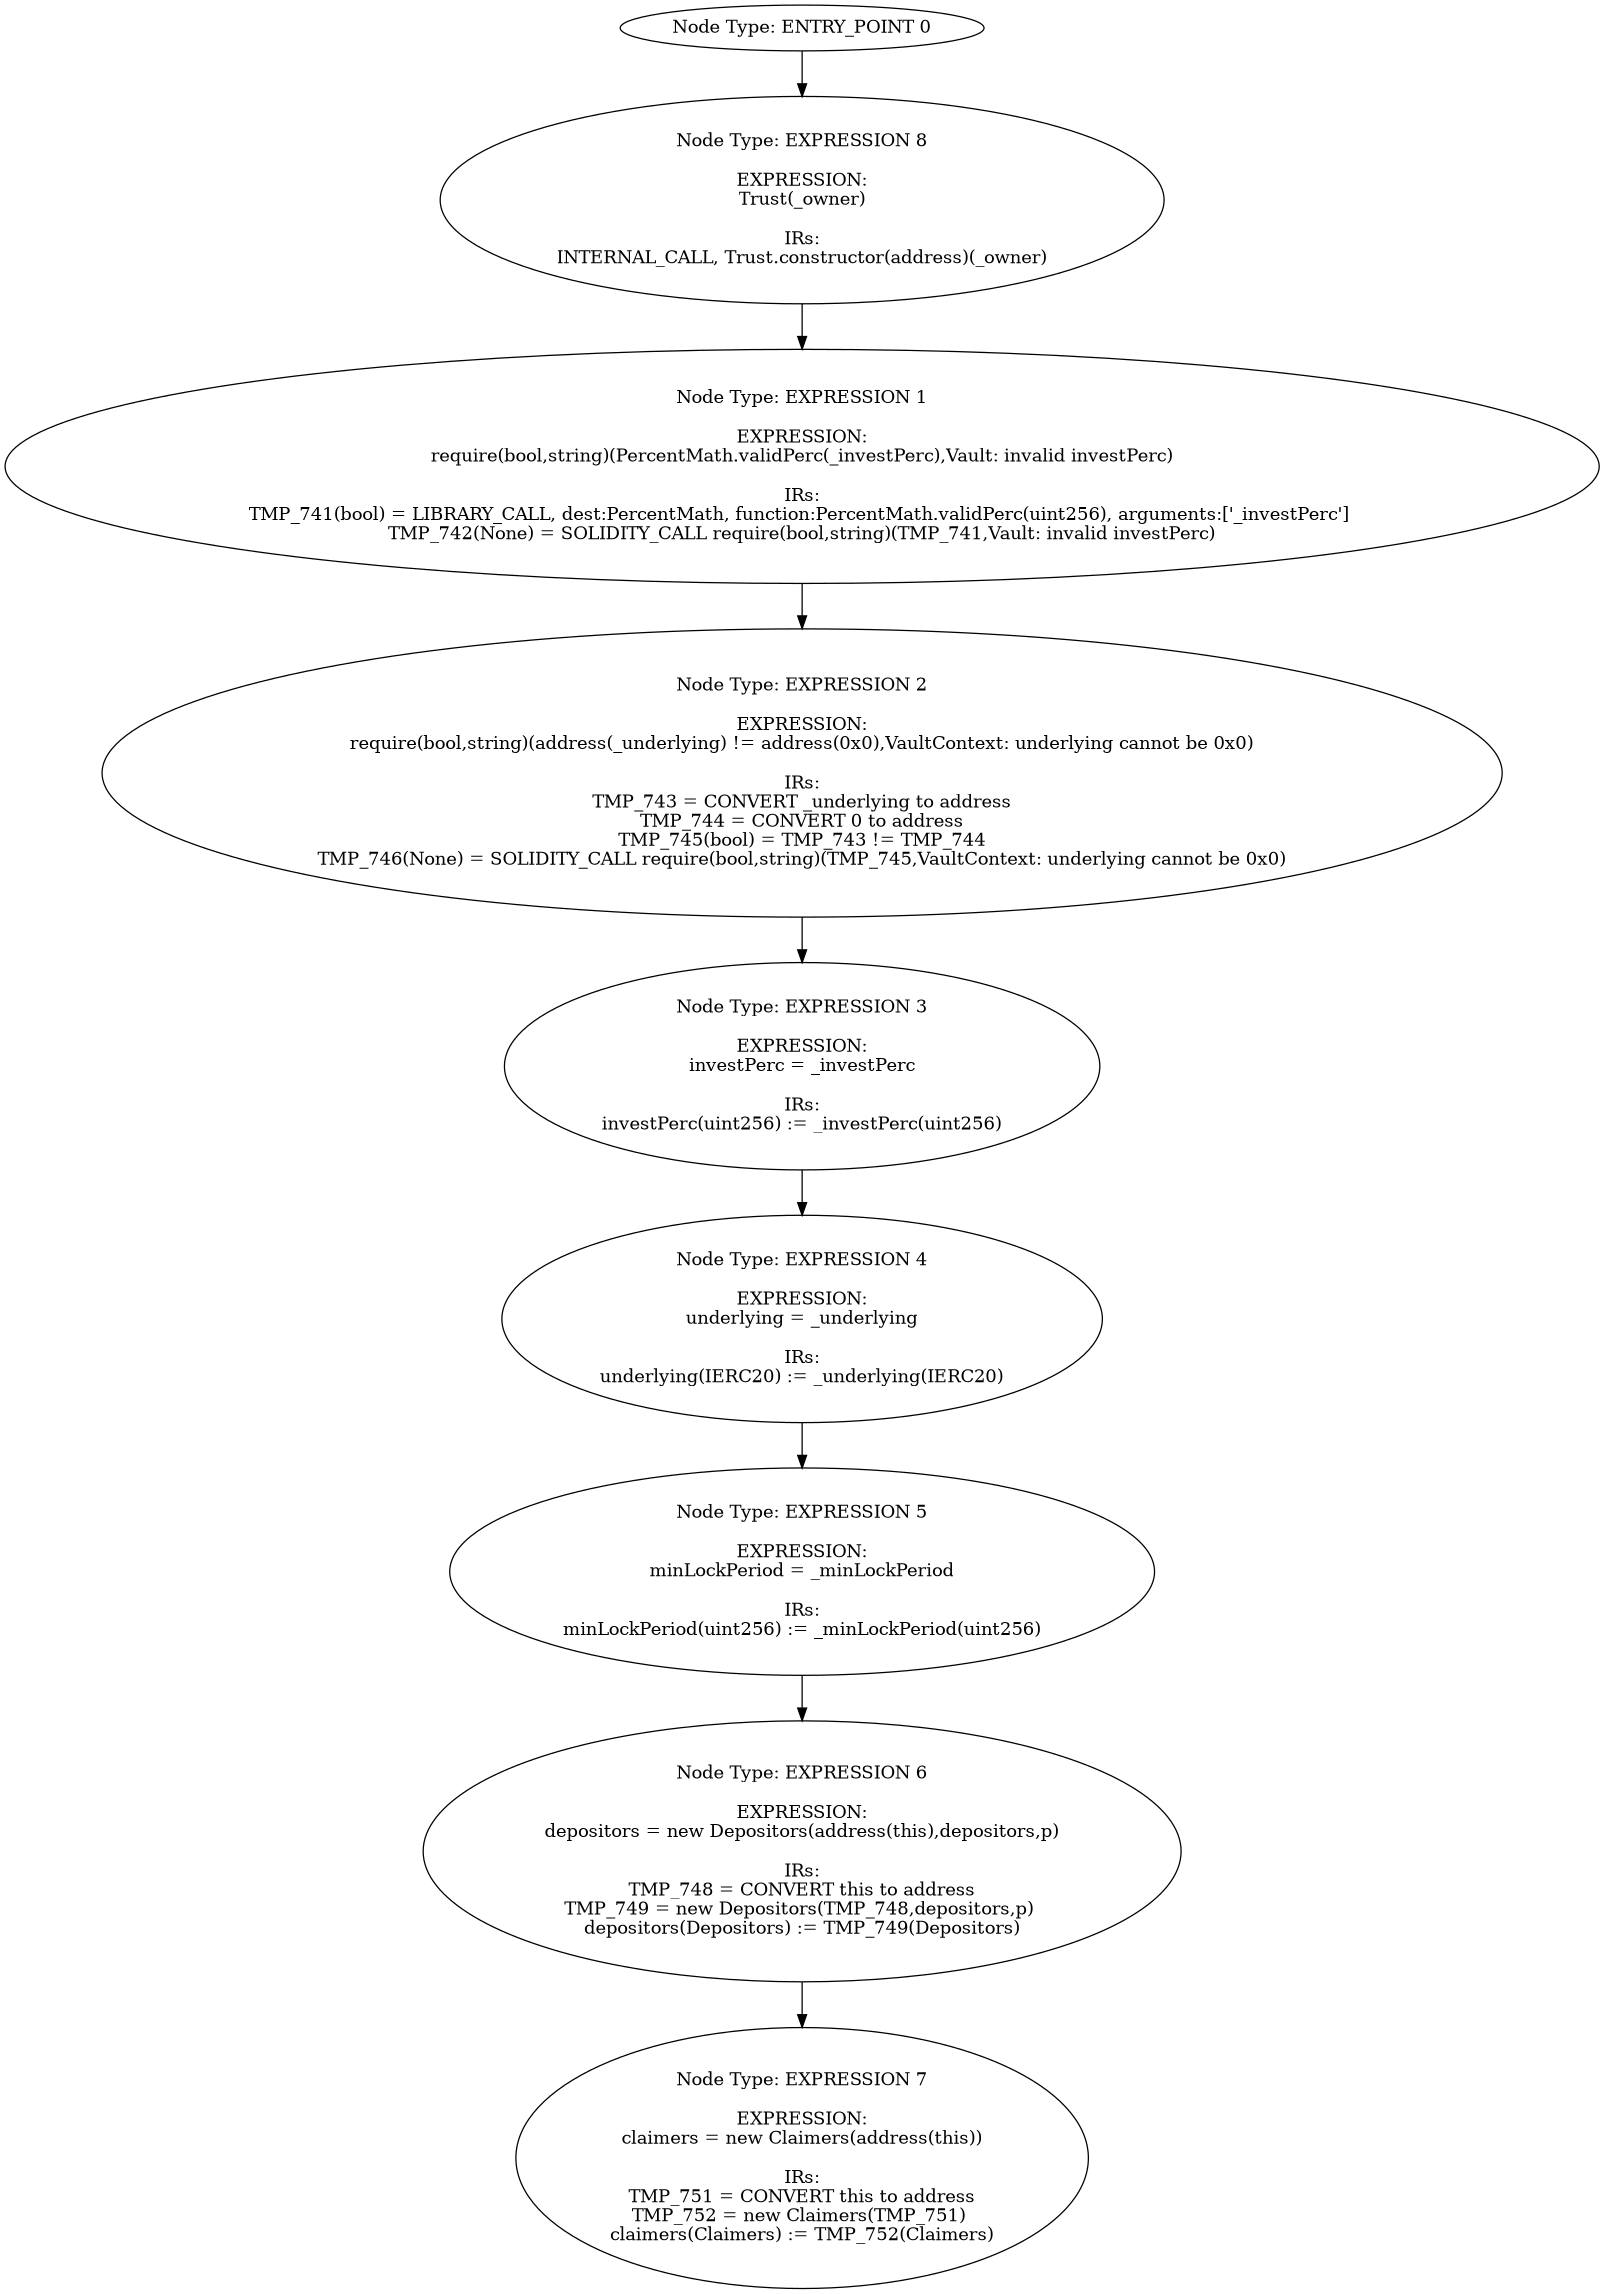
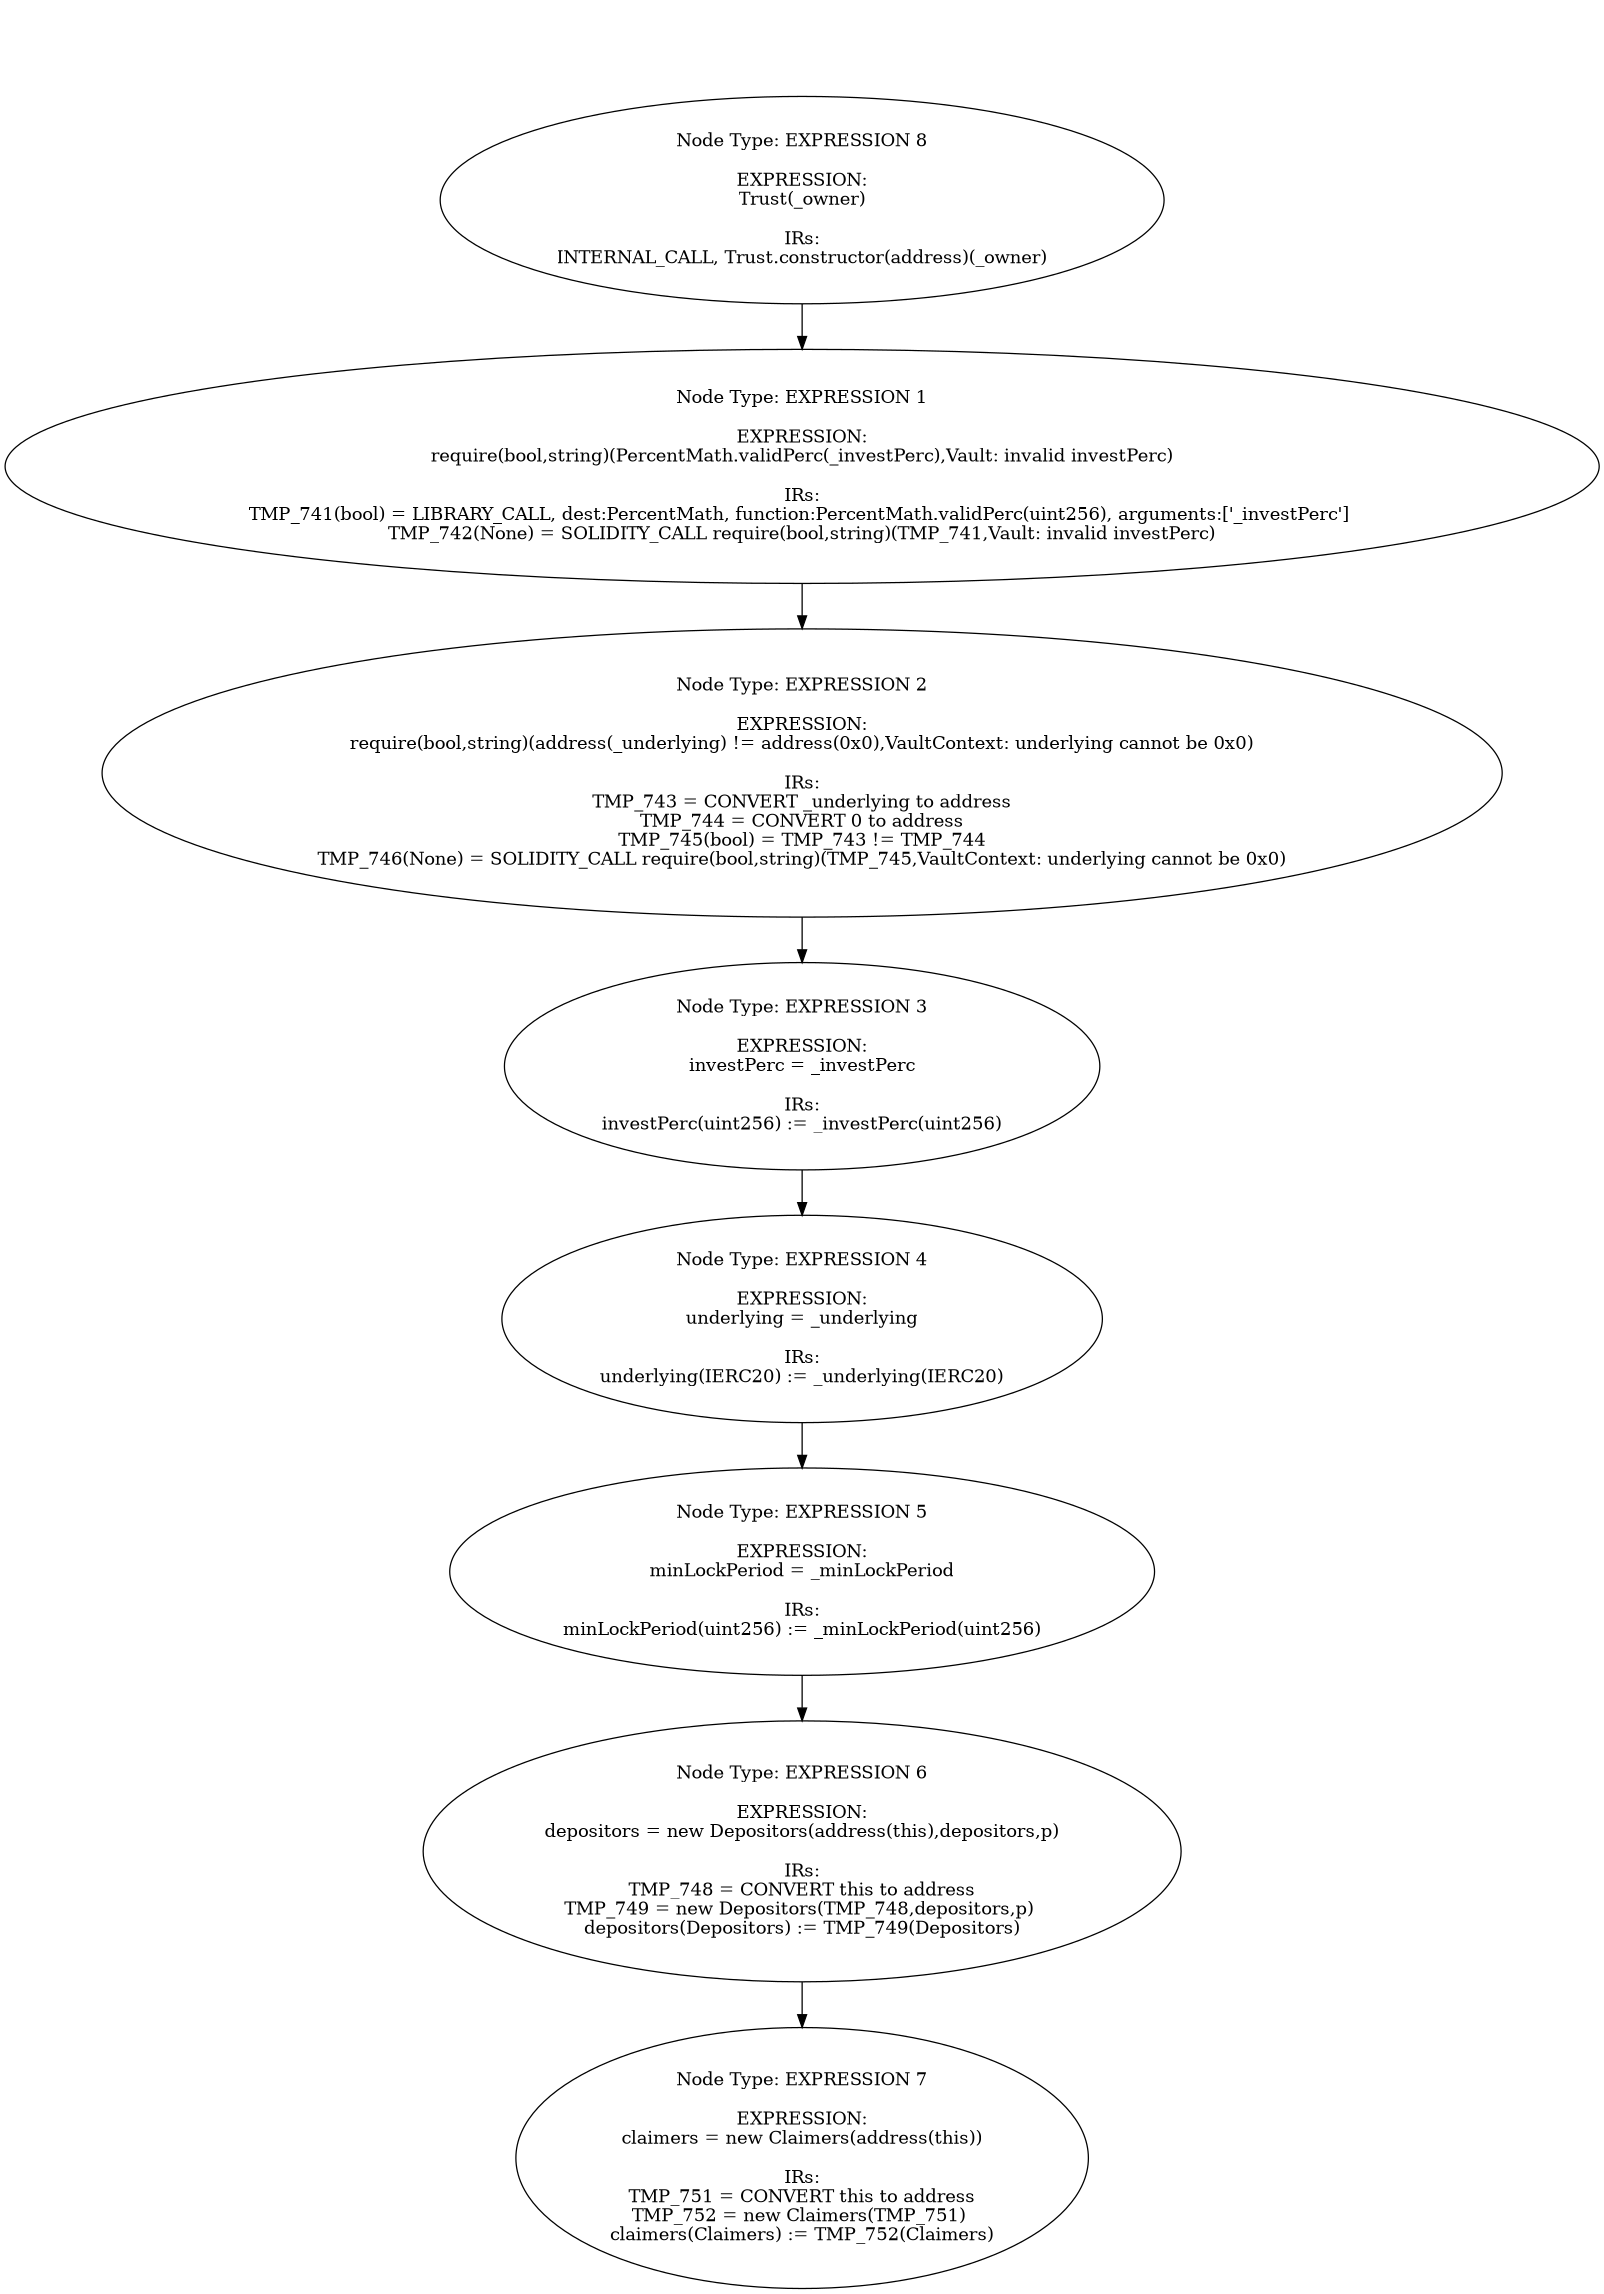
node "Node Type: ENTRY_POINT 0": removed
